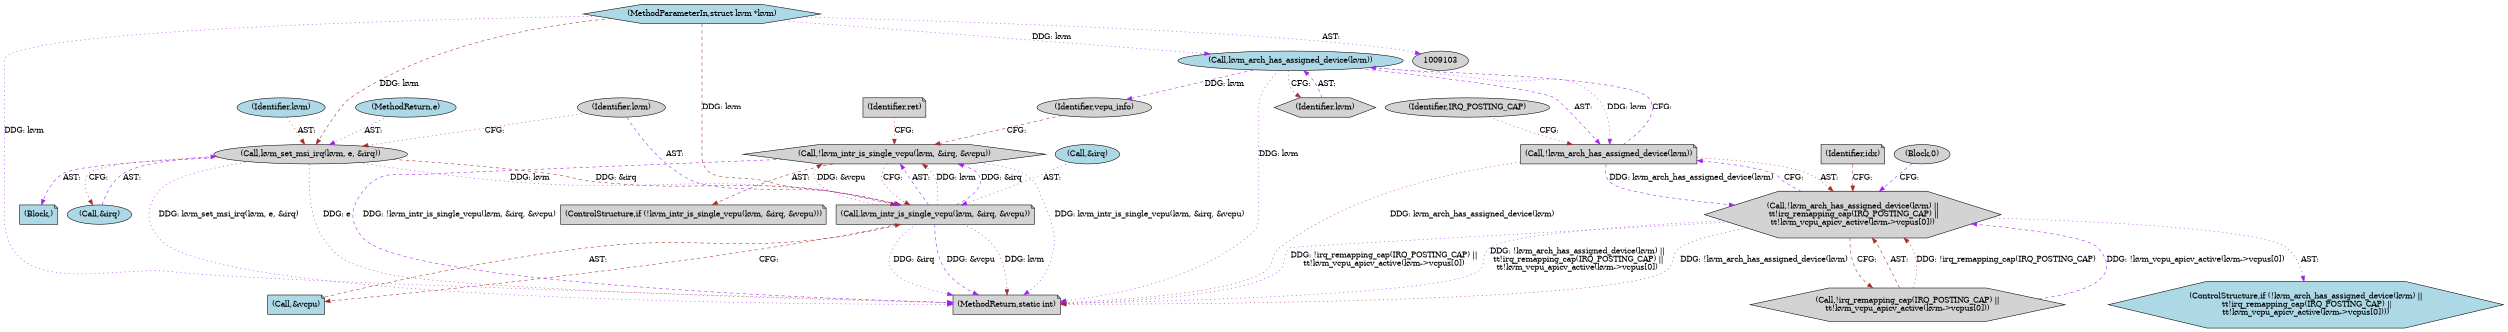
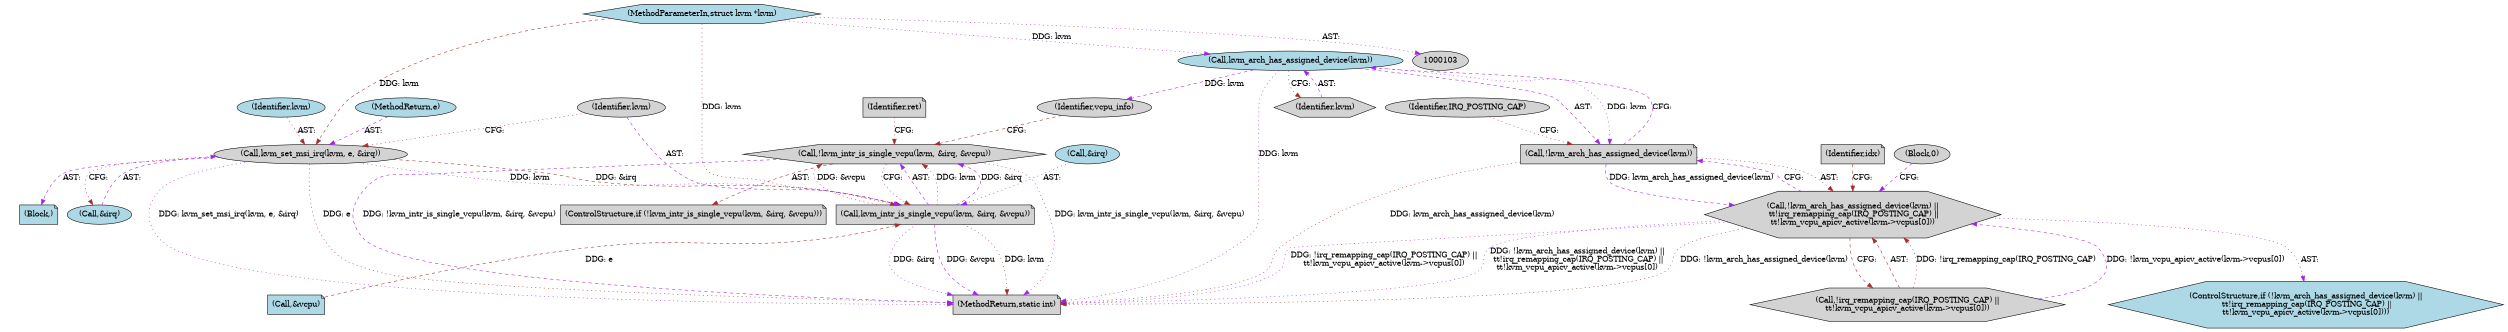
node "1009103": label "1009103" -> "1000103"
edge "(MethodReturn,e)" -> "(Call,kvm_set_msi_irq(kvm, e, &irq))": style dotted -> dashed
edge "(MethodParameterIn,struct kvm *kvm)" -> "(Call,kvm_intr_is_single_vcpu(kvm, &irq, &vcpu))": style dashed -> dotted
edge "(Call,&vcpu)" -> "(Call,kvm_intr_is_single_vcpu(kvm, &irq, &vcpu))": label "AST: " -> "DDG: e"
edge "(Call,kvm_intr_is_single_vcpu(kvm, &irq, &vcpu))" -> "(Call,&vcpu)": removed, label "CFG:"
edge "(MethodParameterIn,struct kvm *kvm)" -> "(MethodReturn,static int)": removed, label "DDG: kvm"
